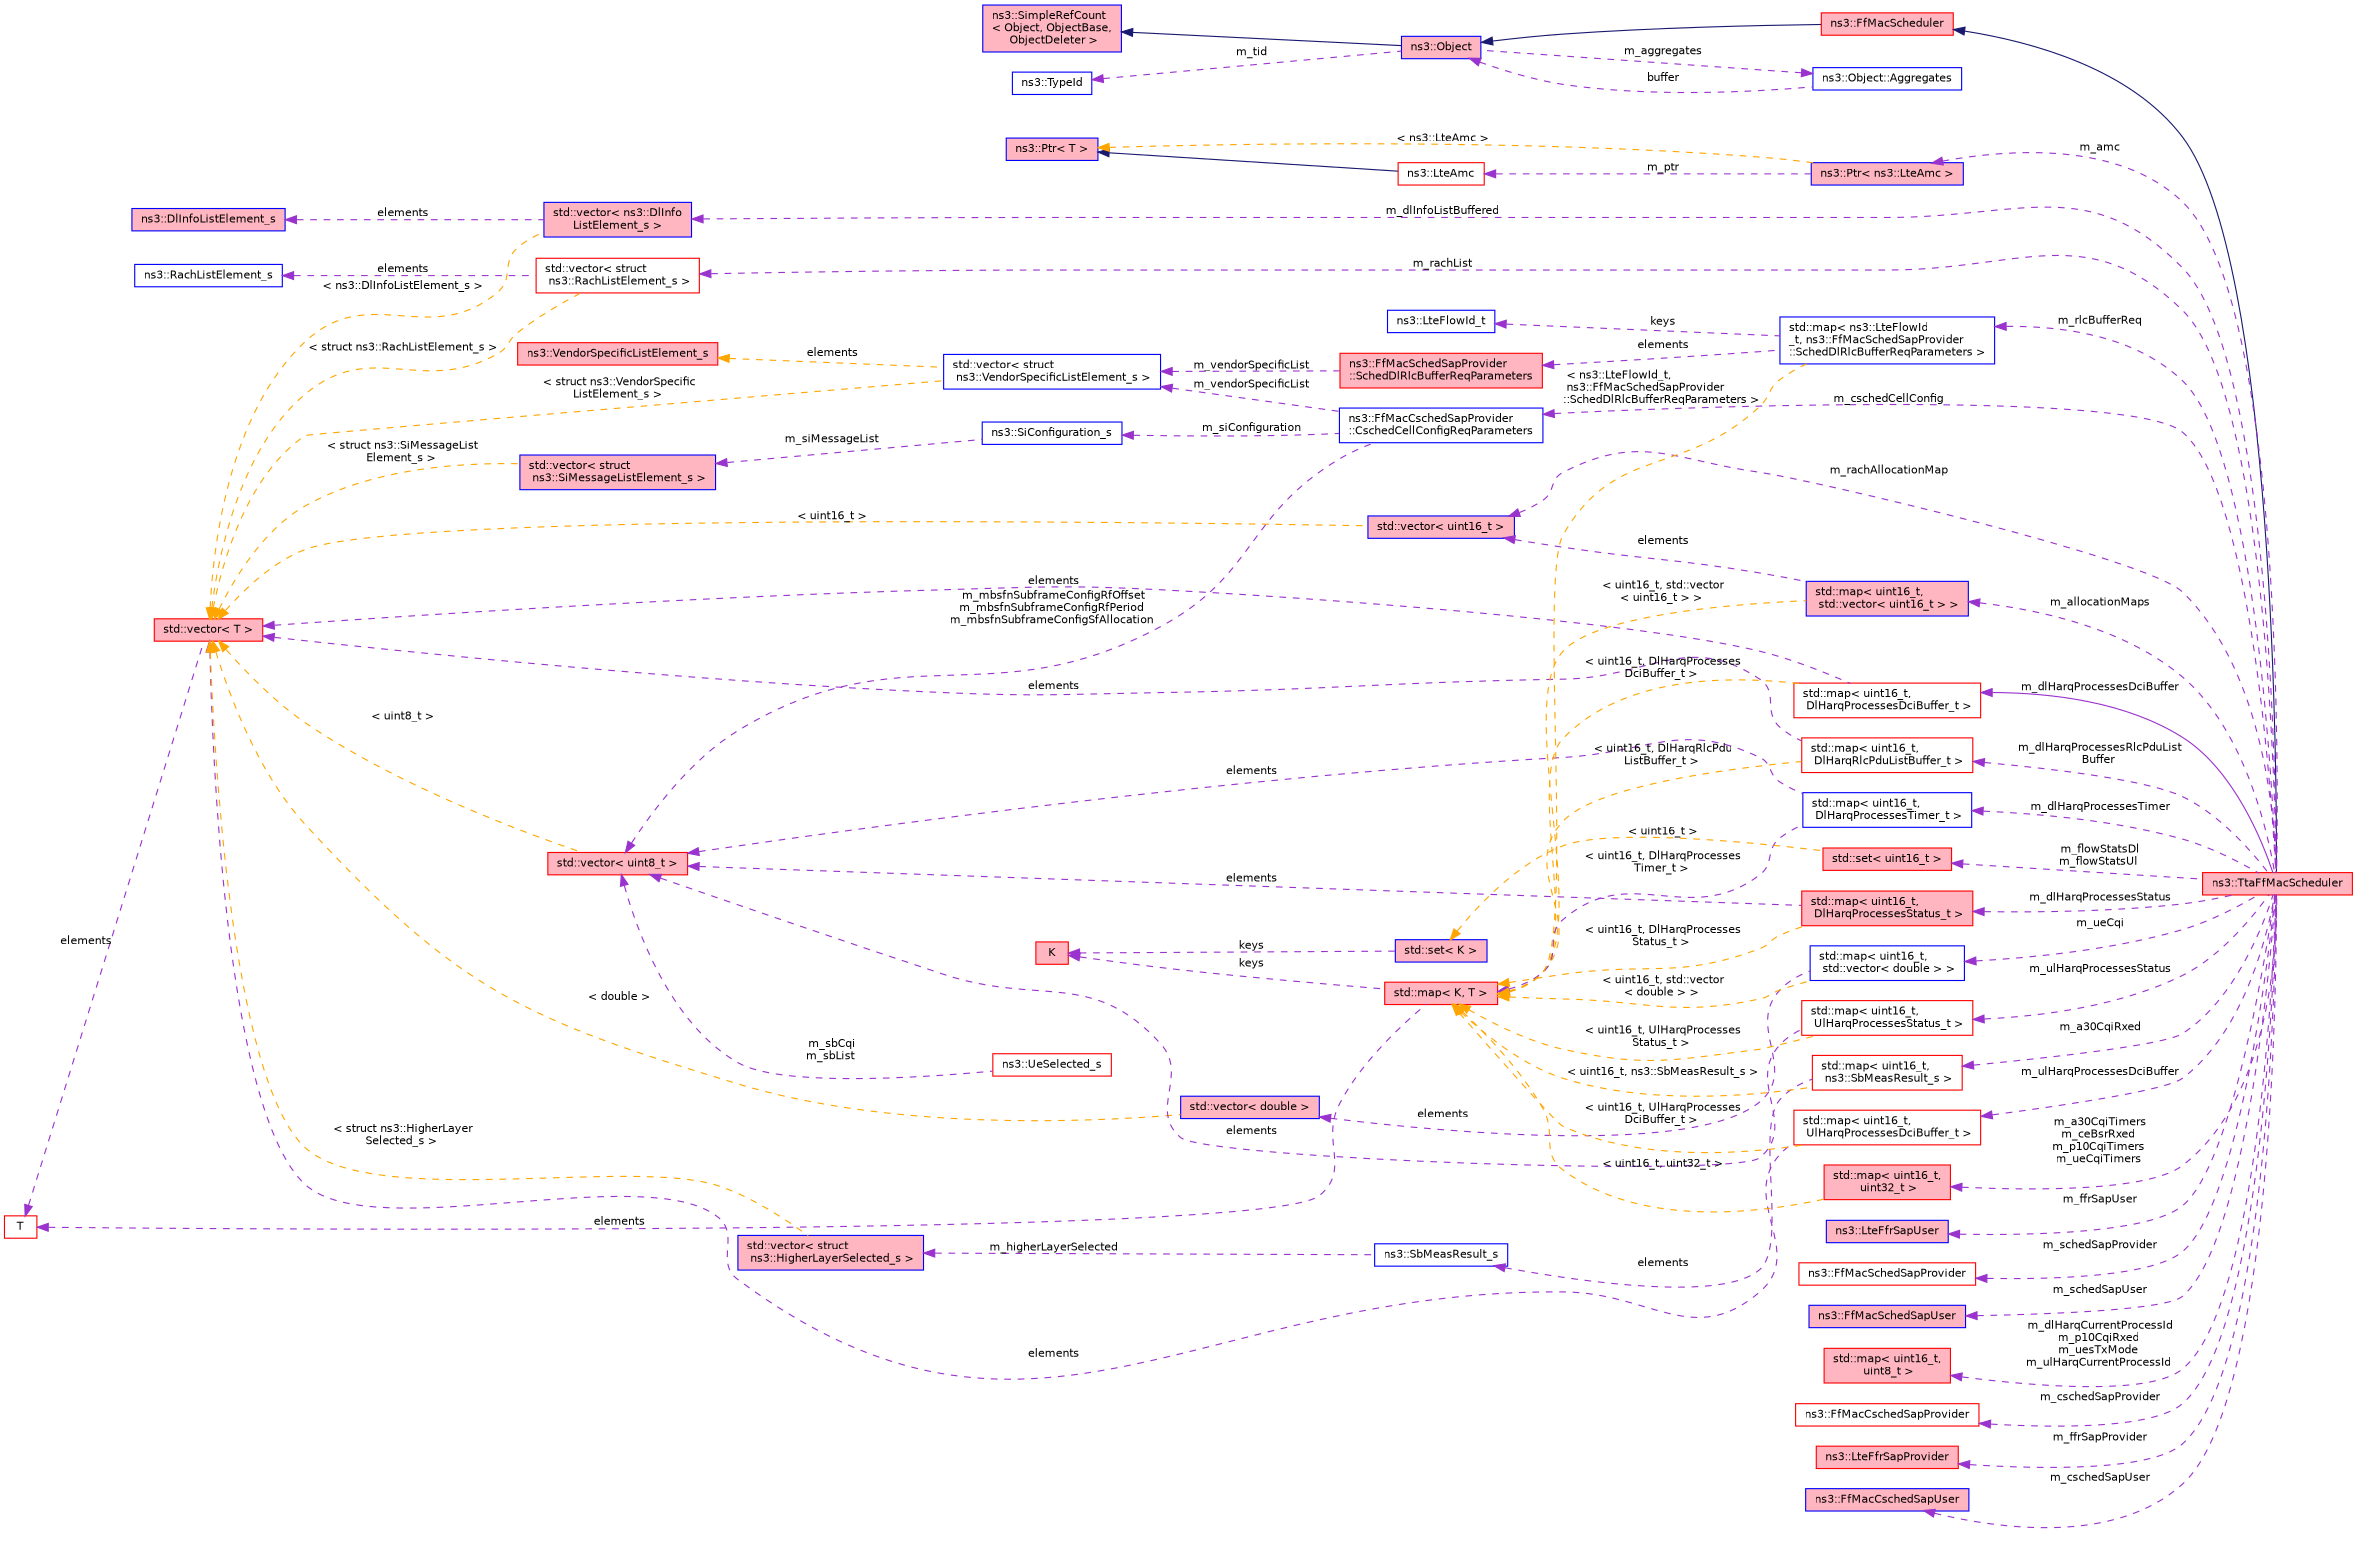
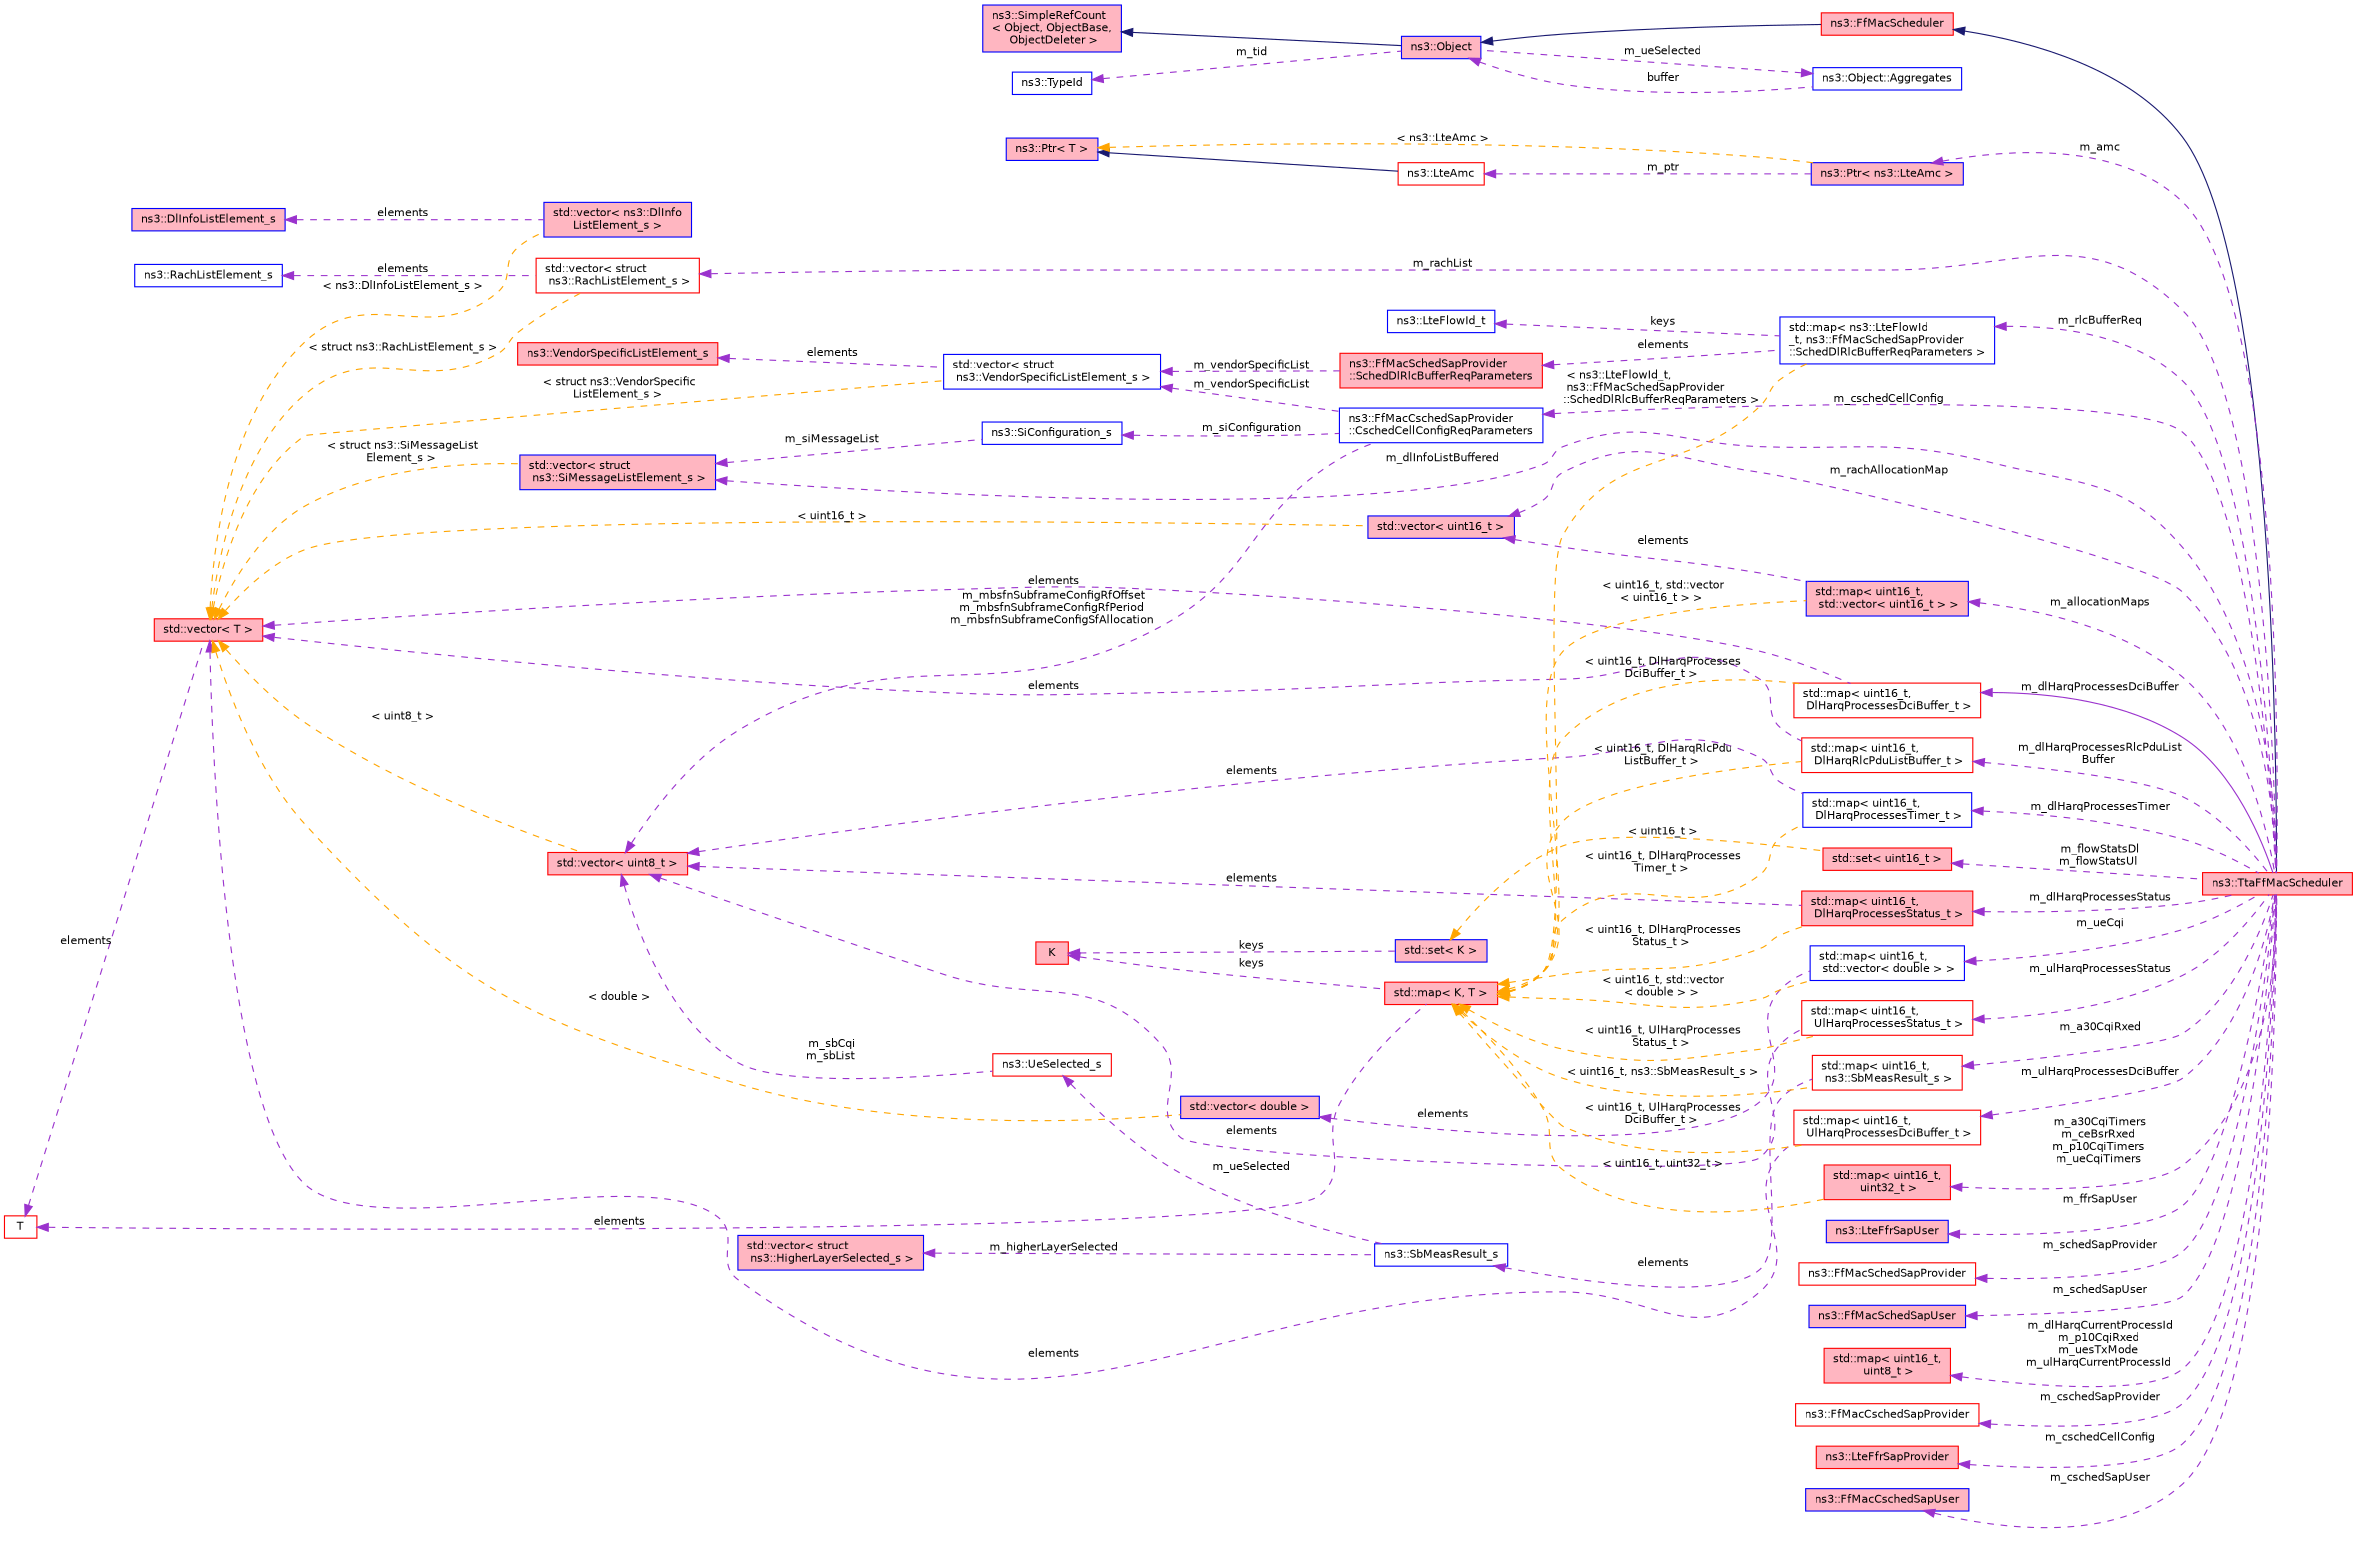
edge "ns3::Object" -> "ns3::Object::Aggregates": label " m_aggregates" -> " m_ueSelected"
edge "ns3::TtaFfMacScheduler" -> "std::vector< ns3::DlInfo ListElement_s >": now "ns3::TtaFfMacScheduler" -> "std::vector< struct ns3::SiMessageListElement_s >"
edge "std::vector< struct ns3::VendorSpecificListElement_s >" -> "ns3::VendorSpecificListElement_s": color orange -> darkorchid3
edge "std::map< uint16_t, DlHarqProcessesTimer_t >" -> "std::map< K, T >": color darkorchid3 -> orange
edge "std::vector< struct ns3::HigherLayerSelected_s >" -> "std::vector< T >": removed, label "< struct ns3::HigherLayer Selected_s >"
edge "ns3::SbMeasResult_s" -> "ns3::UeSelected_s": added, label "m_ueSelected"
edge "ns3::TtaFfMacScheduler" -> "ns3::LteFfrSapProvider": label " m_ffrSapProvider" -> " m_cschedCellConfig"
